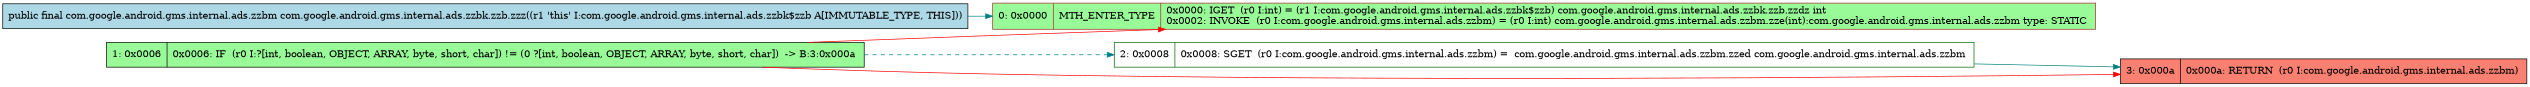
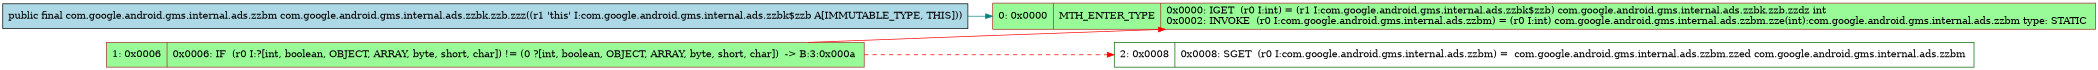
node "1: 0x0006": color black -> brown
edge "1: 0x0006" -> "2: 0x0008": color teal -> red
node "3: 0x000a": removed
